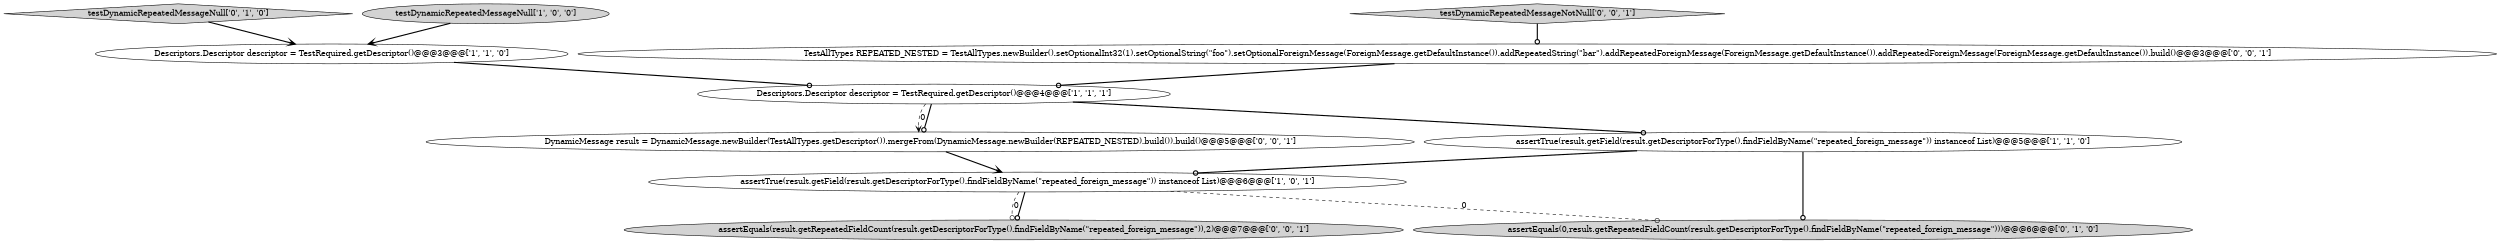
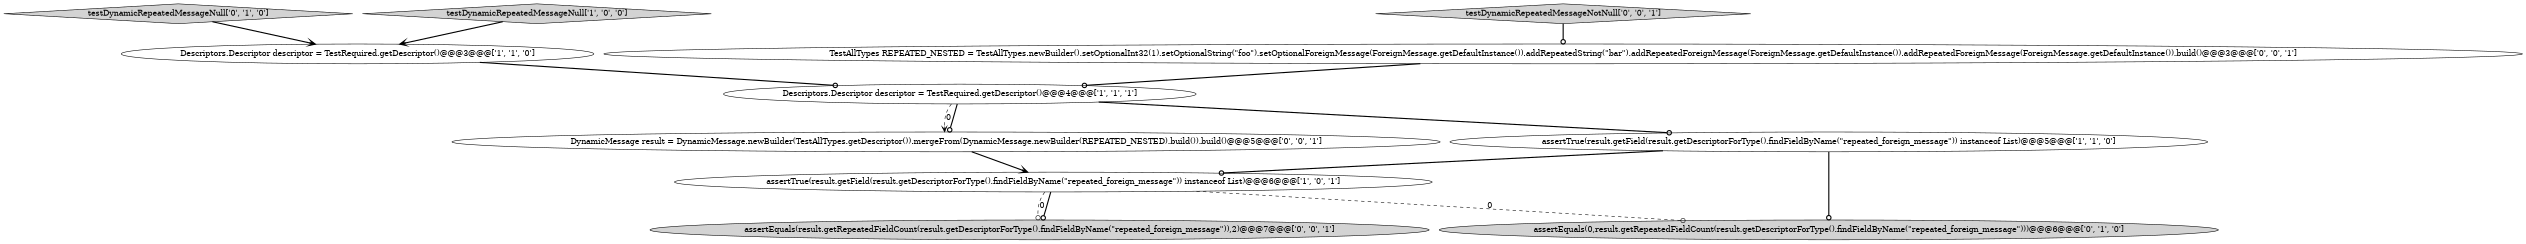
node "testDynamicRepeatedMessageNull['1', '0', '0']": shape ellipse -> diamond
